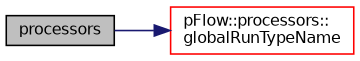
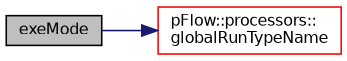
node "processors": label "processors" -> "exeMode"
